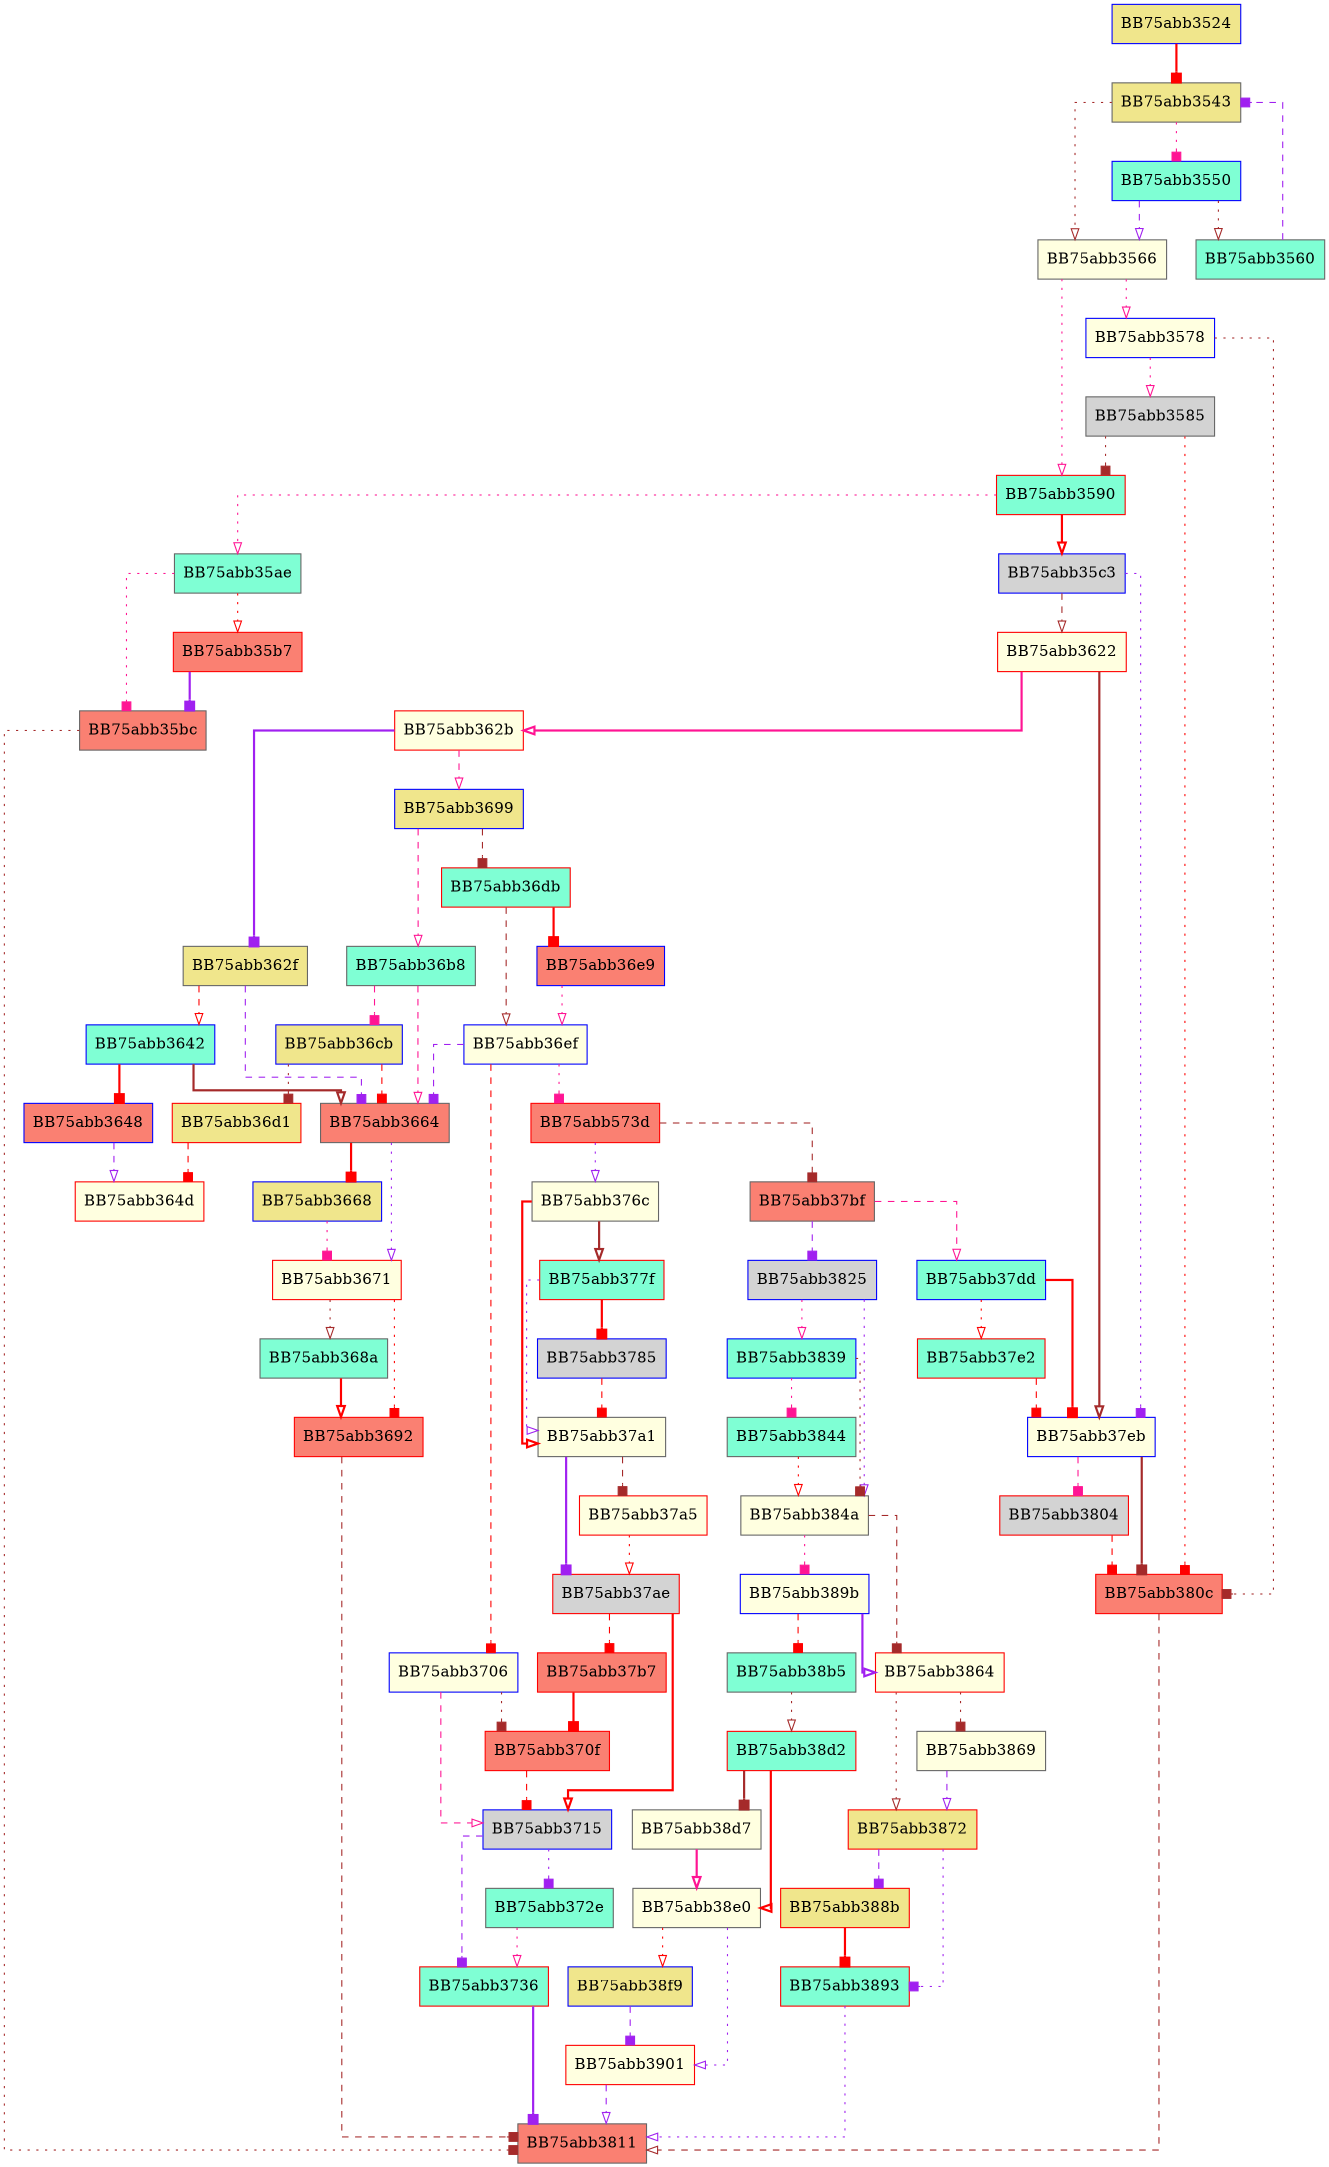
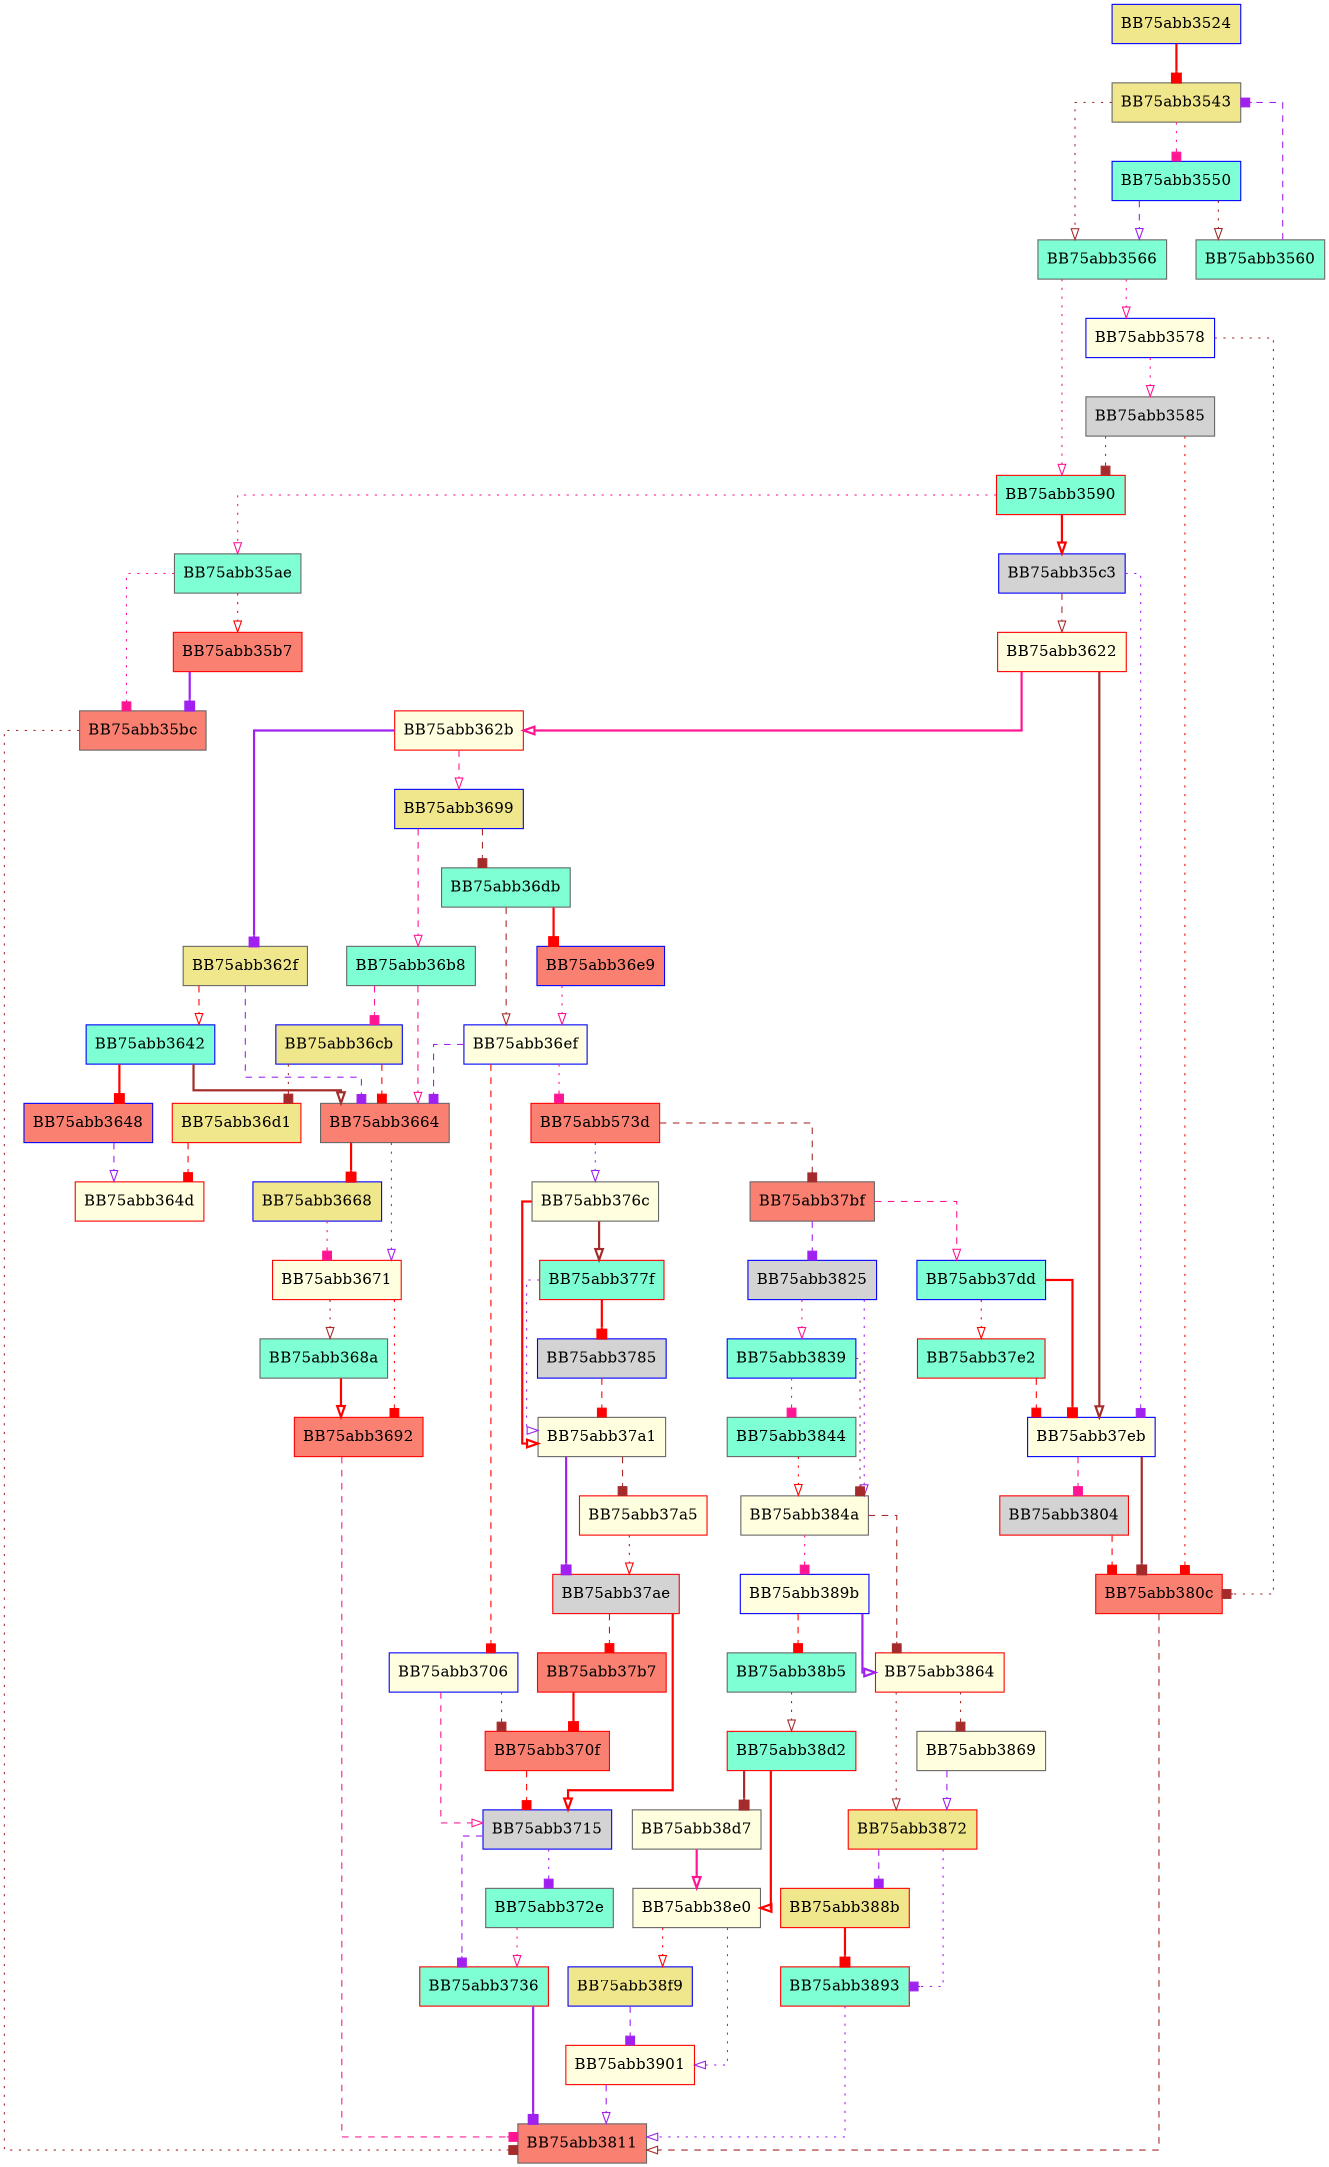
node "BB75abb3566": fillcolor lightyellow -> aquamarine
node "BB75abb36db": color red -> gray40
edge "BB75abb3692" -> "BB75abb3811": color brown -> deeppink
